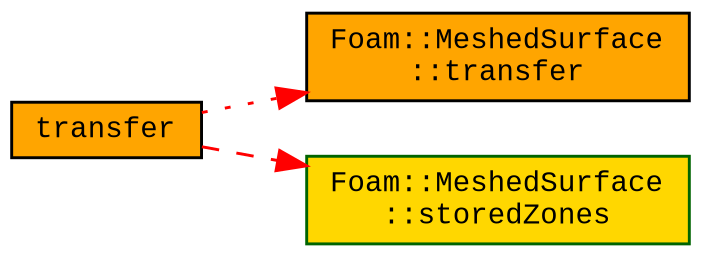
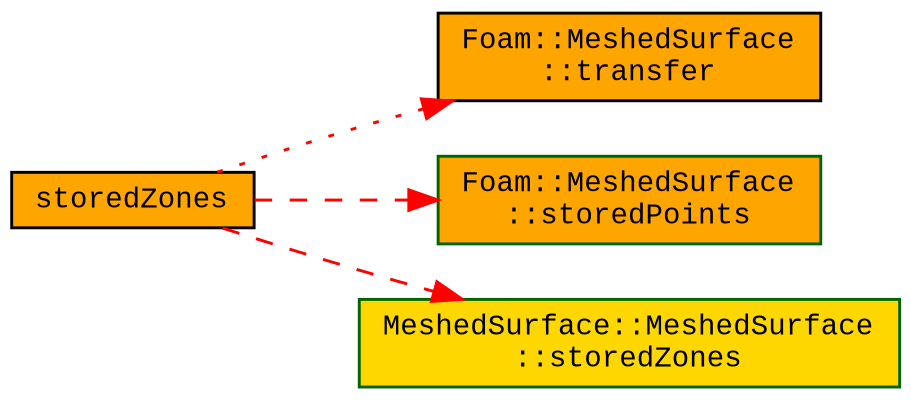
node "transfer": label "transfer" -> "storedZones"
node "Foam::MeshedSurface ::storedZones": label "Foam::MeshedSurface ::storedZones" -> "MeshedSurface::MeshedSurface ::storedZones"
node "Foam::MeshedSurface ::storedPoints": added
